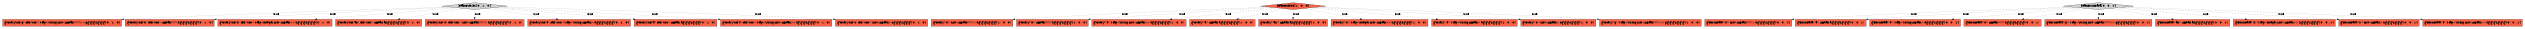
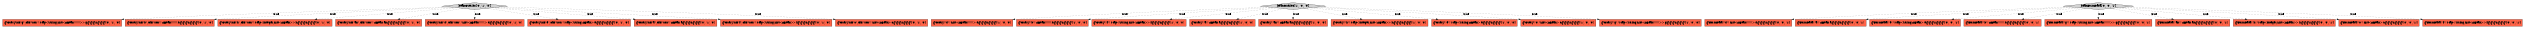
node "beanQueries['1', '0', '0']": fillcolor tomato -> lightgray
